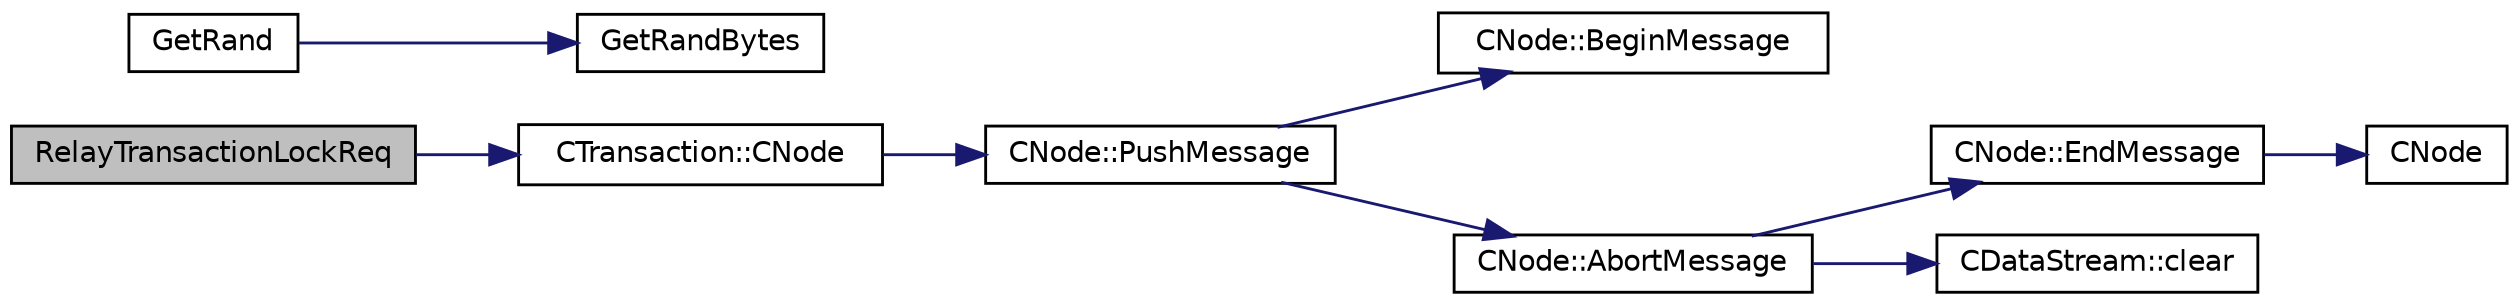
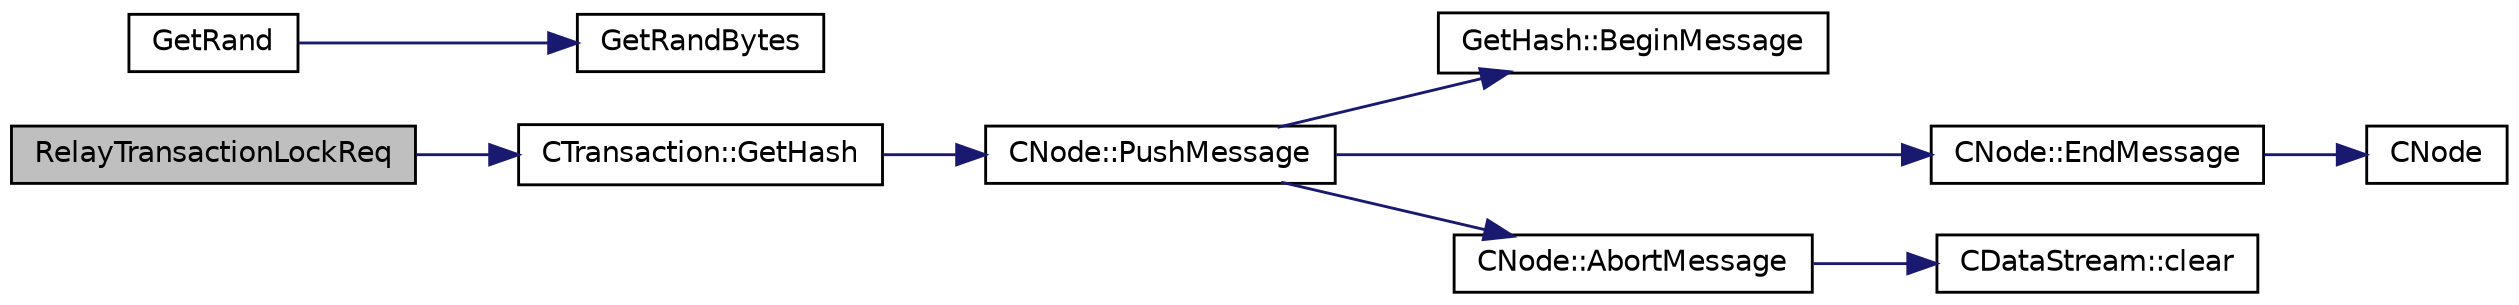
node "CNode::BeginMessage": label "CNode::BeginMessage" -> "GetHash::BeginMessage"
node "CTransaction::CNode": label "CTransaction::CNode" -> "CTransaction::GetHash"
edge "CNode::AbortMessage" -> "CNode::EndMessage": now "CNode::PushMessage" -> "CNode::EndMessage"
